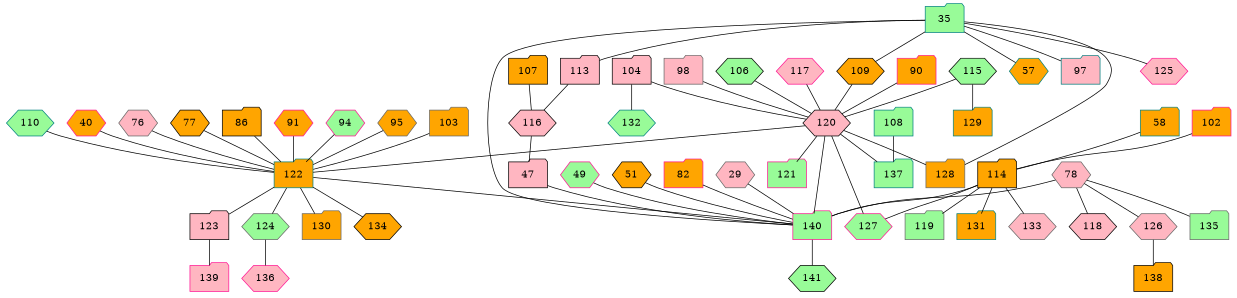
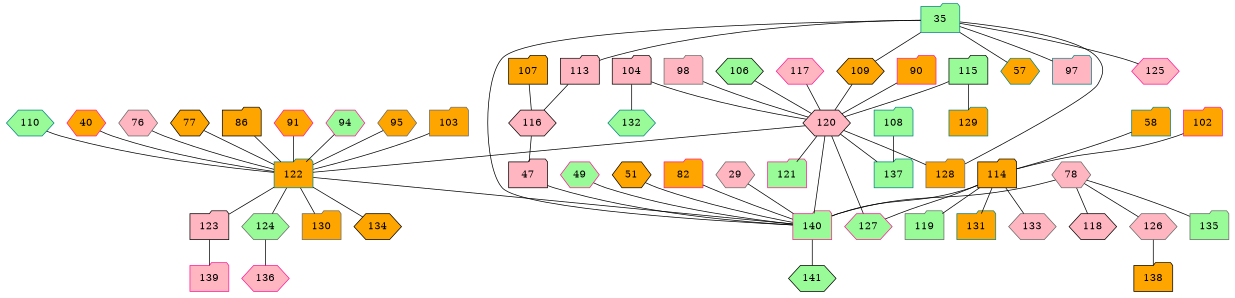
node "115": shape hexagon -> folder
